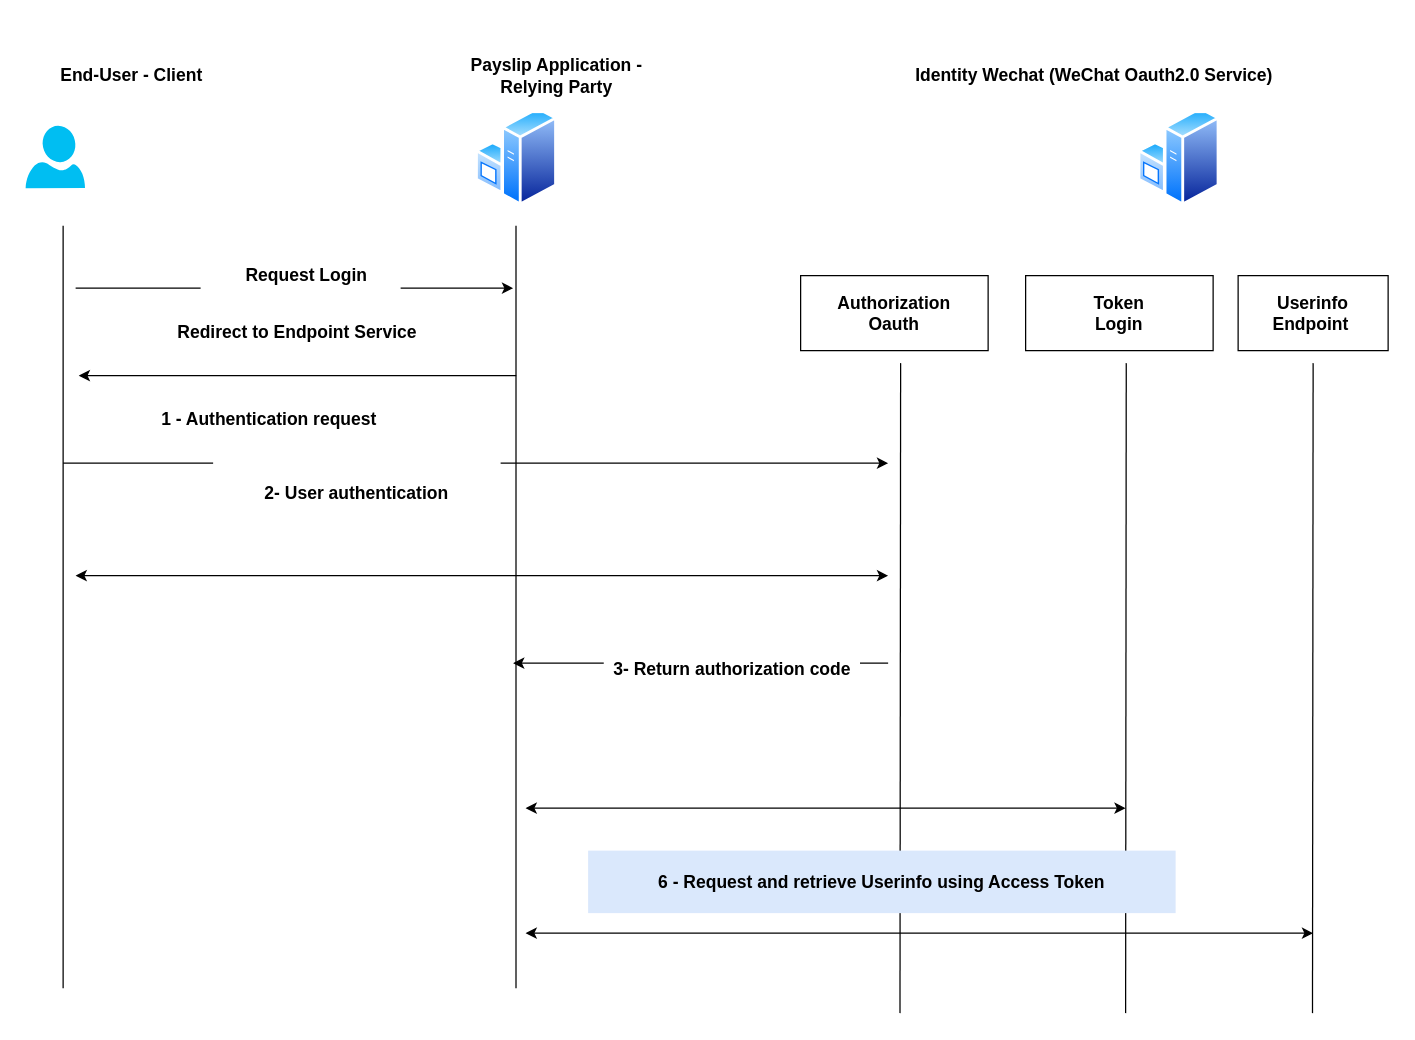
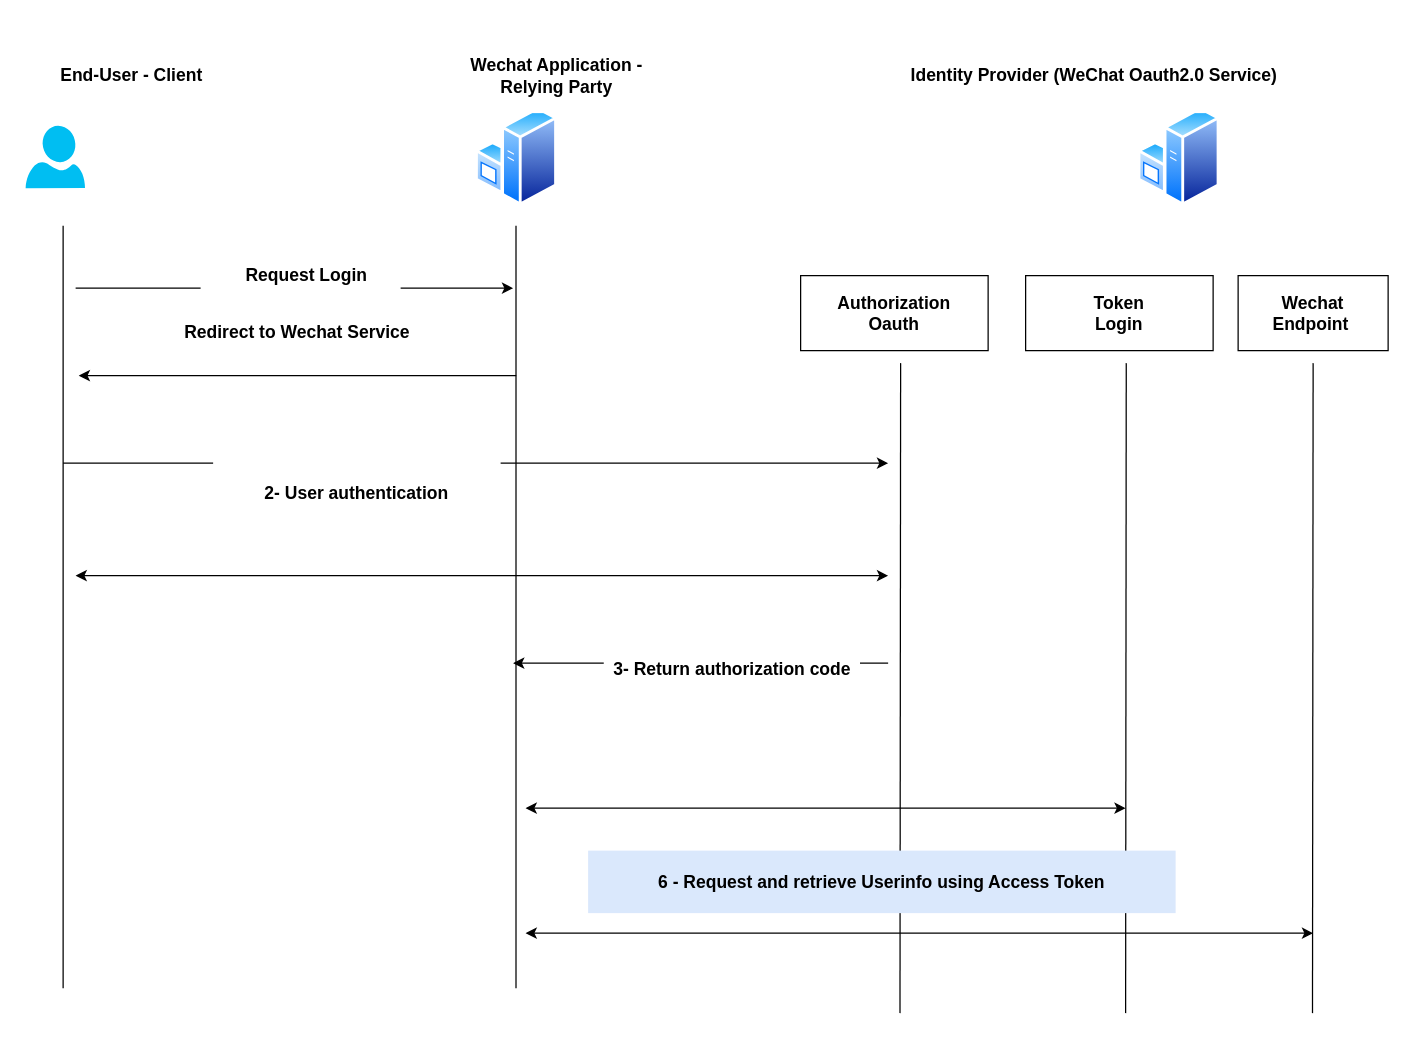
node "Payslip Application - Relying Party": label "Payslip Application - Relying Party" -> "Wechat Application - Relying Party"
node "Identity Wechat (WeChat Oauth2.0 Service)": label "Identity Wechat (WeChat Oauth2.0 Service)" -> "Identity Provider (WeChat Oauth2.0 Service)"
node "Userinfo Endpoint": label "Userinfo Endpoint" -> "Wechat Endpoint"
node "Redirect to Endpoint Service": label "Redirect to Endpoint Service" -> "Redirect to Wechat Service"
node "1 - Authentication request": removed
